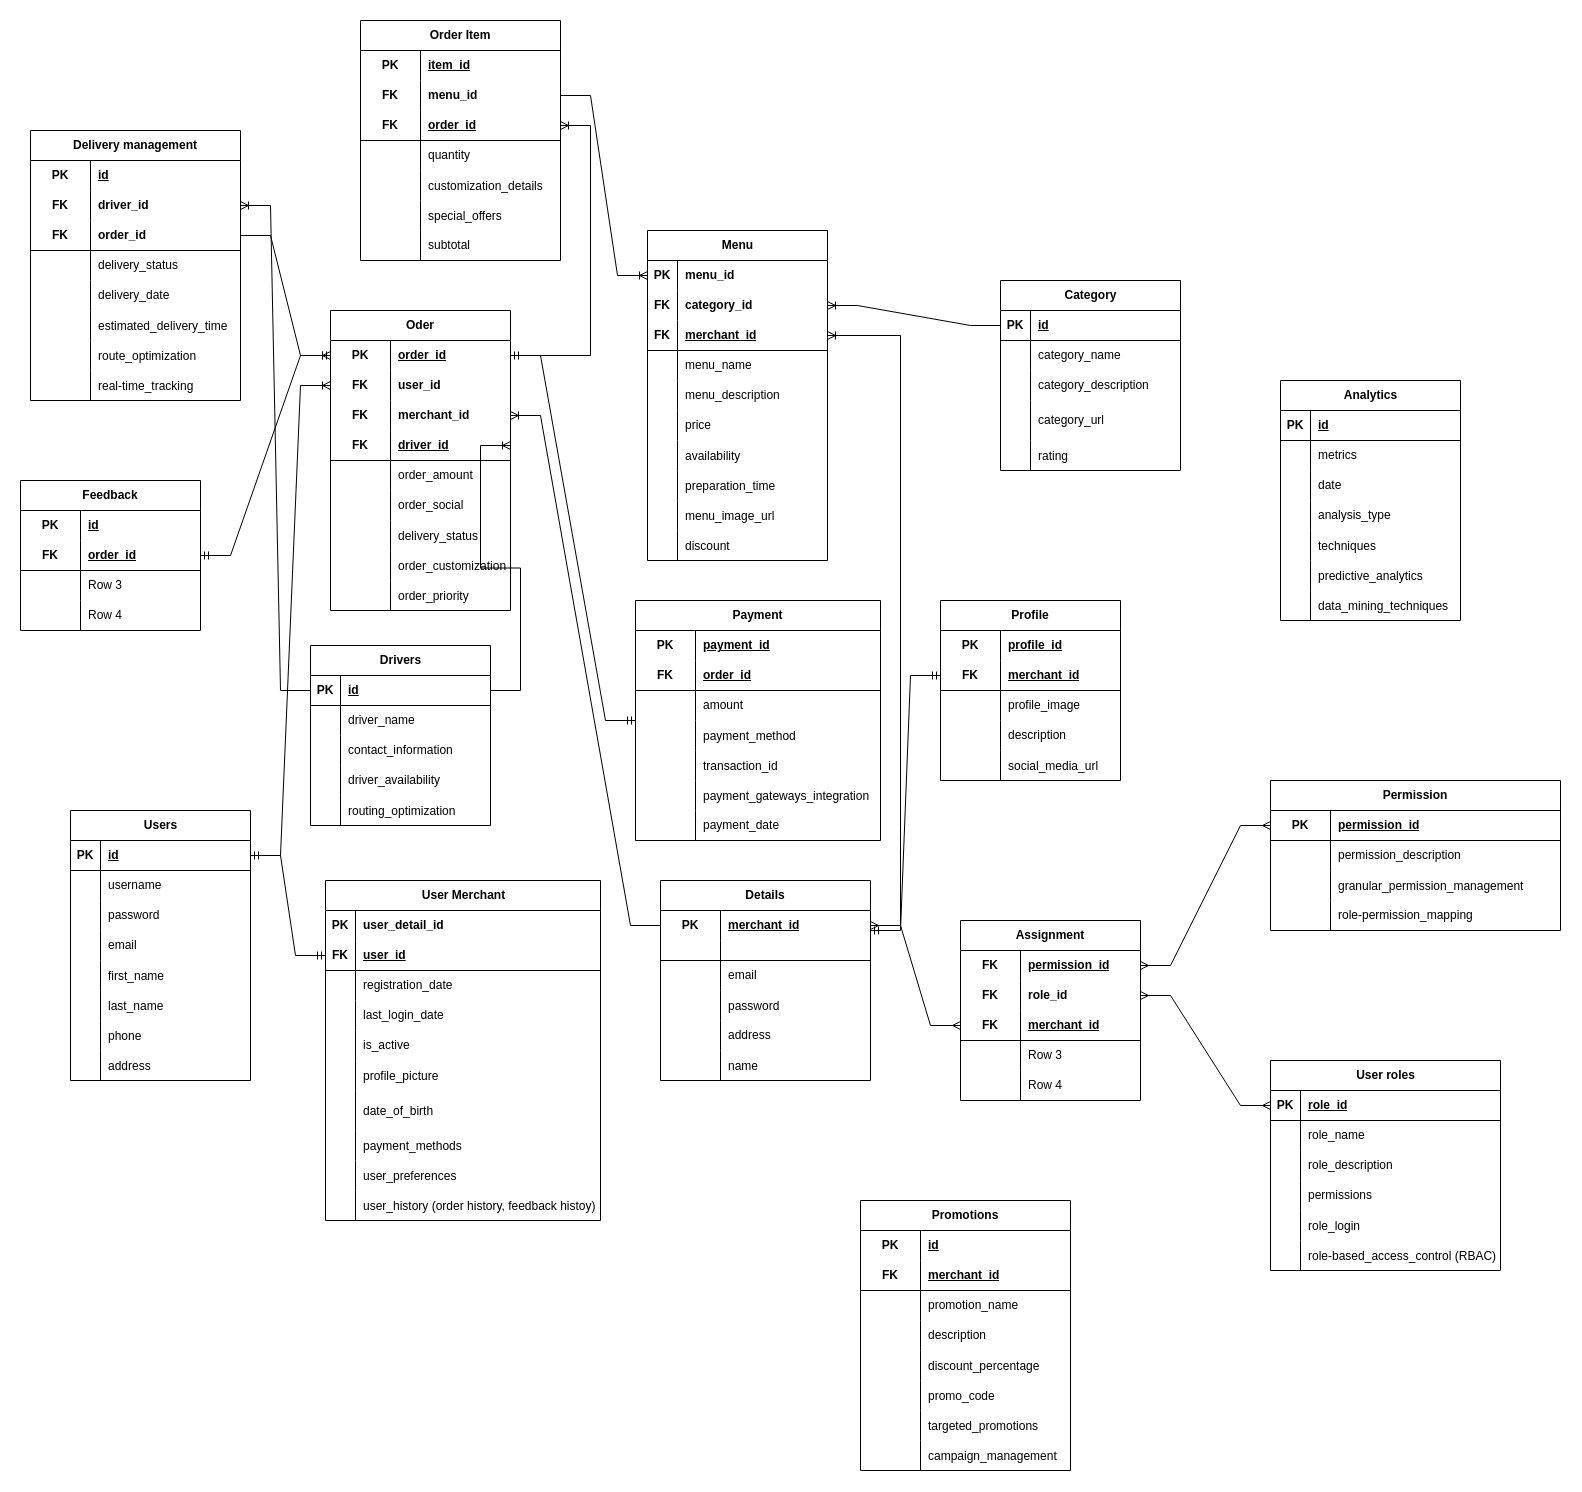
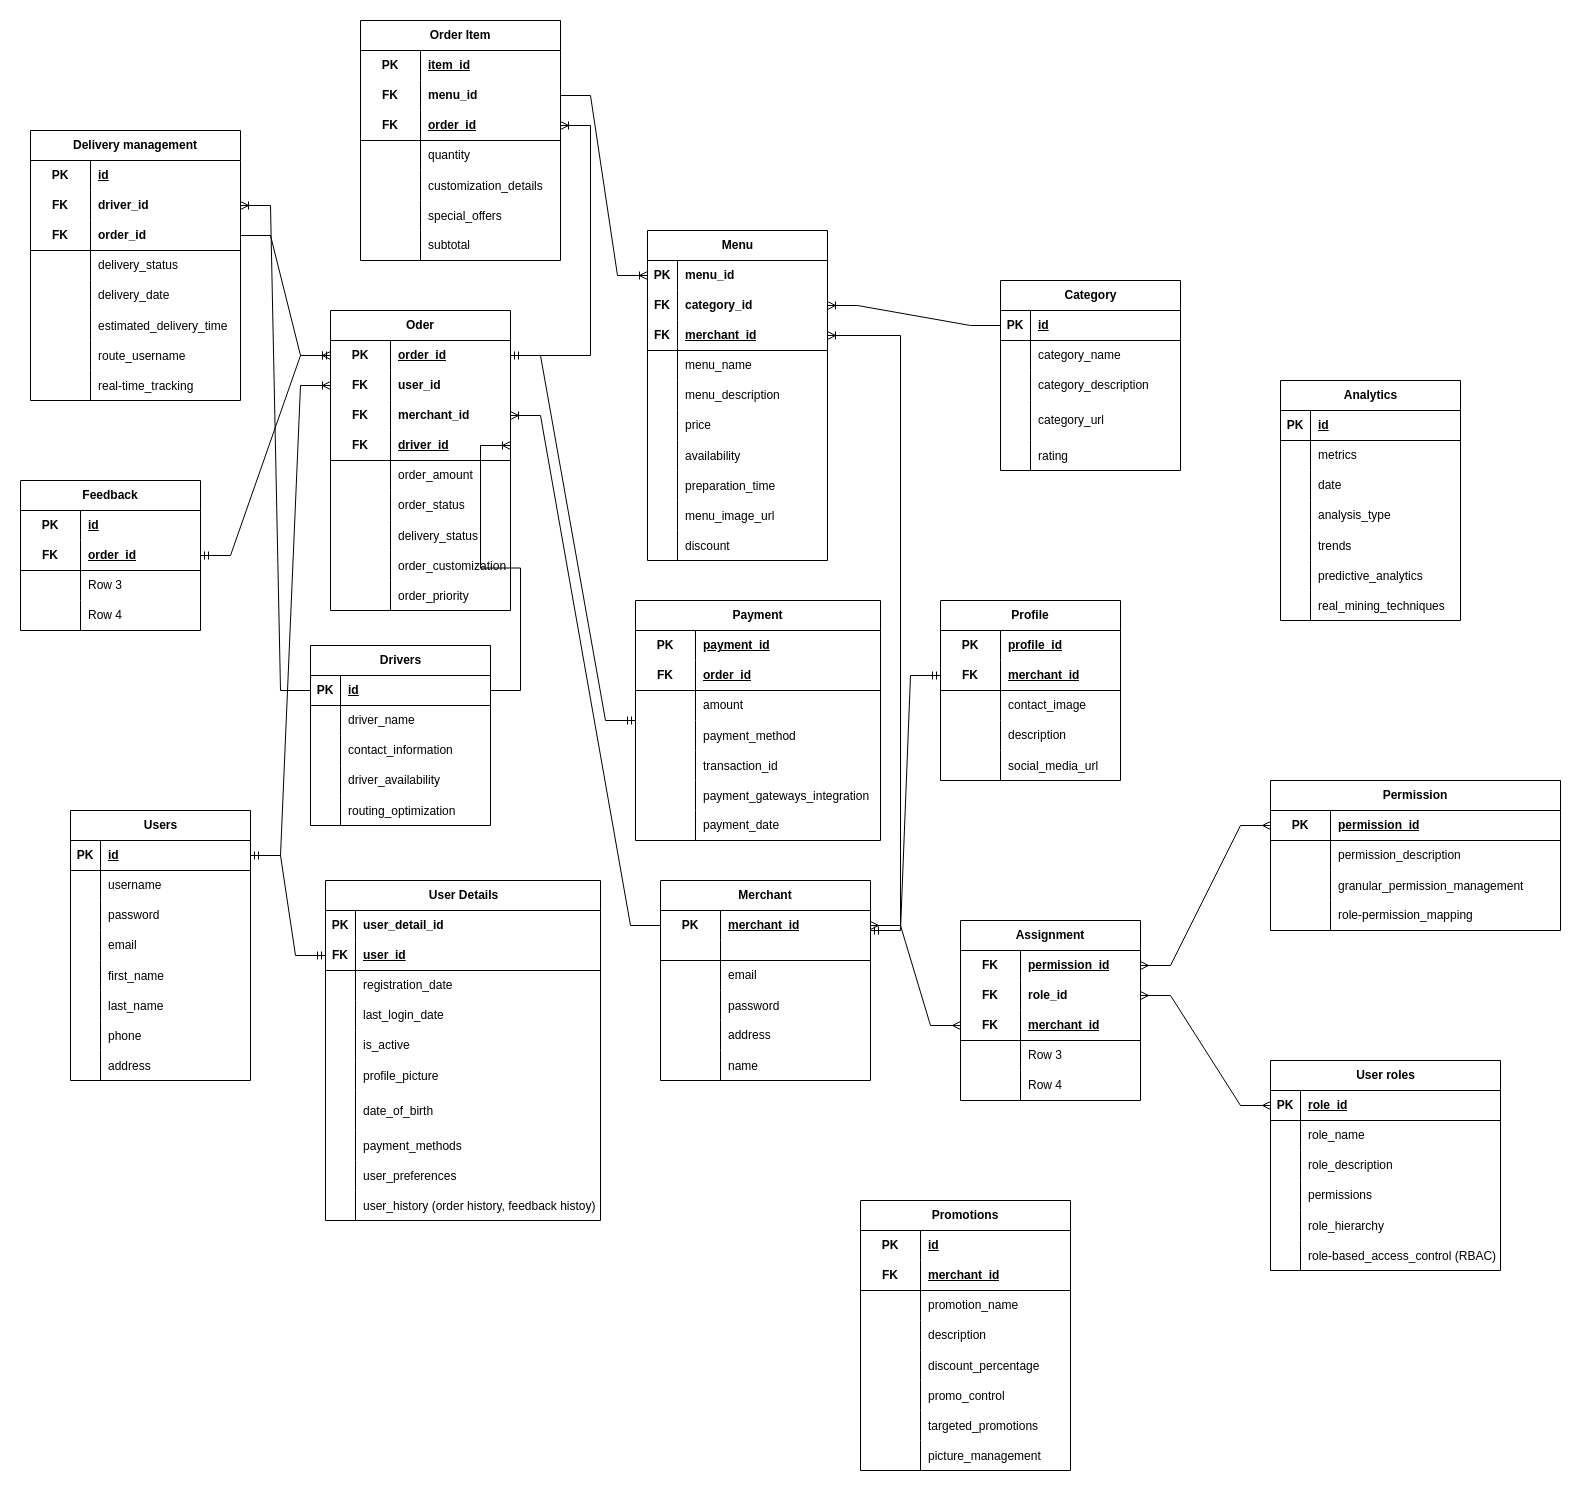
node "route_optimization": label "route_optimization" -> "route_username"
node "order_social": label "order_social" -> "order_status"
node "techniques": label "techniques" -> "trends"
node "data_mining_techniques": label "data_mining_techniques" -> "real_mining_techniques"
node "profile_image": label "profile_image" -> "contact_image"
node "User Merchant": label "User Merchant" -> "User Details"
node "Details": label "Details" -> "Merchant"
node "role_login": label "role_login" -> "role_hierarchy"
node "promo_code": label "promo_code" -> "promo_control"
node "campaign_management": label "campaign_management" -> "picture_management"
